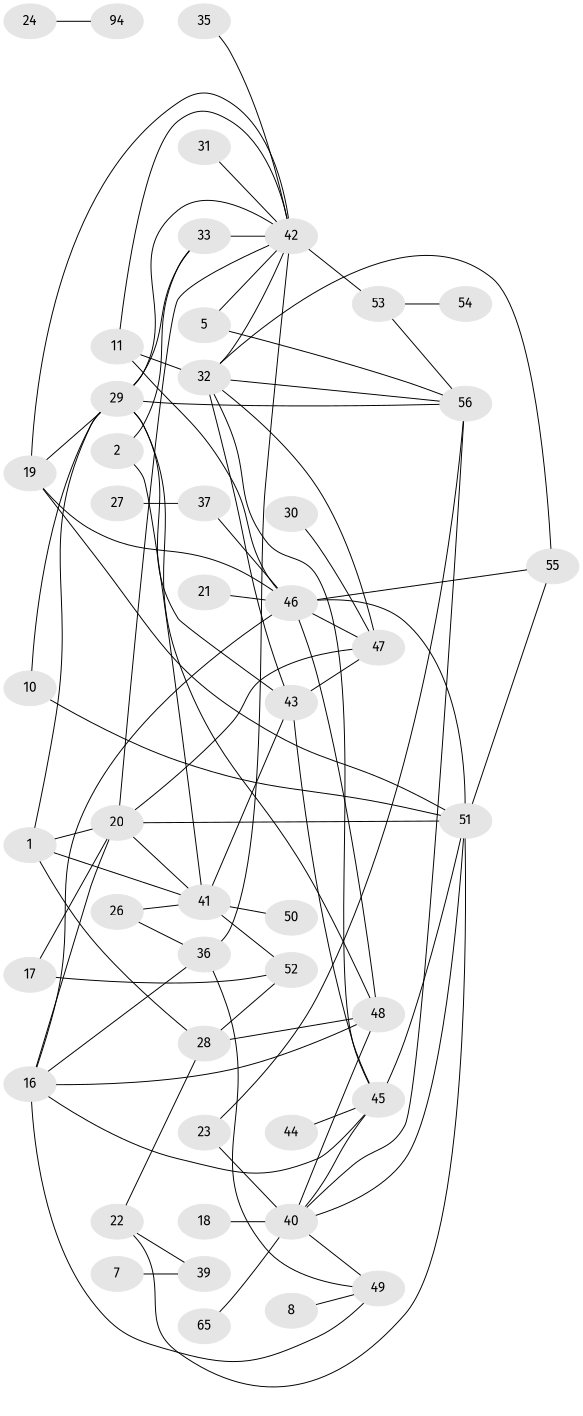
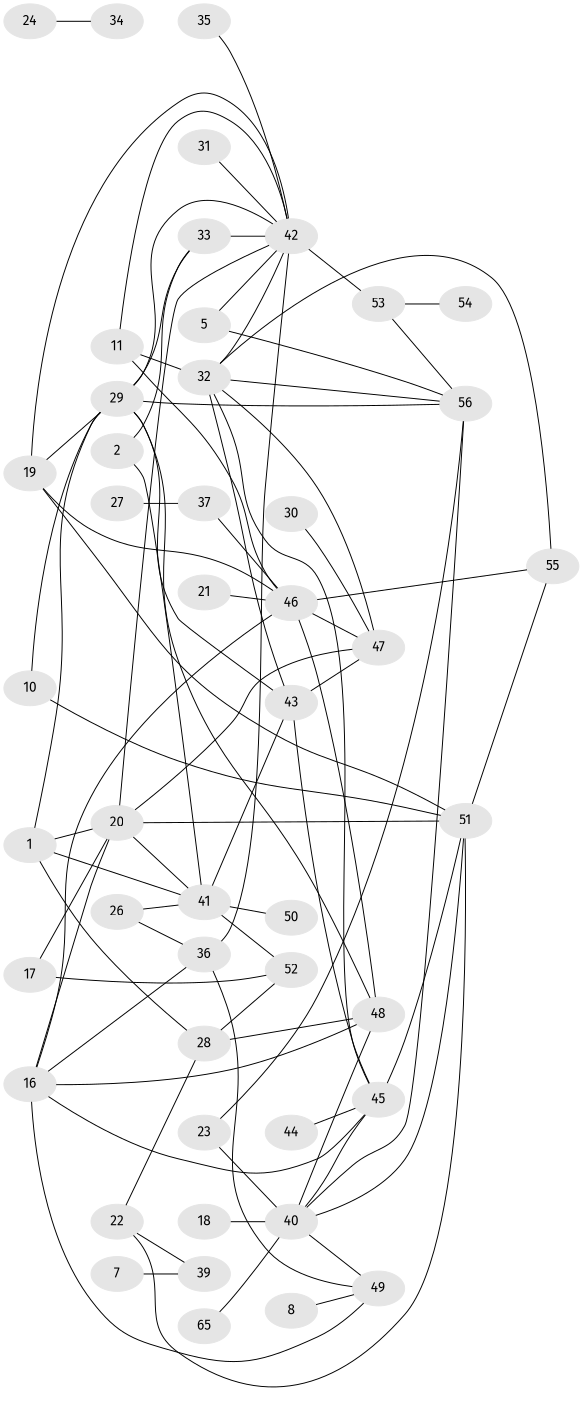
node "94": label "94" -> "34"
edge "46" -- "51": removed
